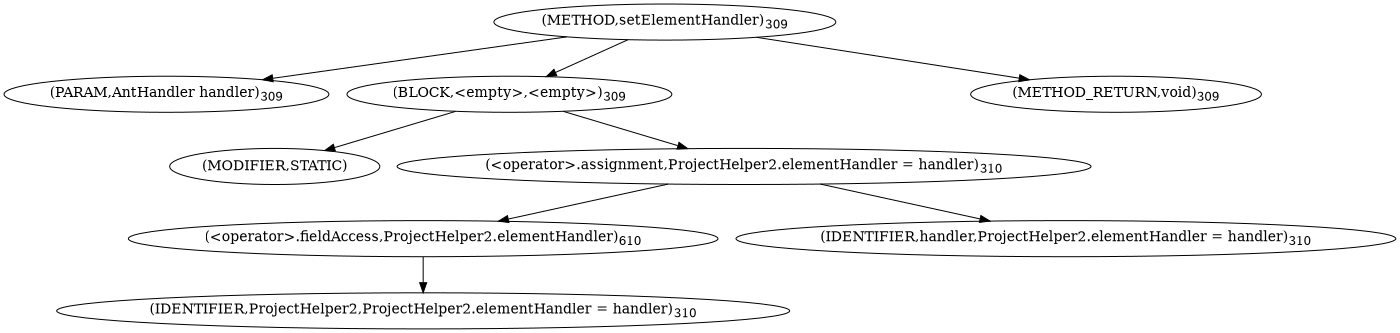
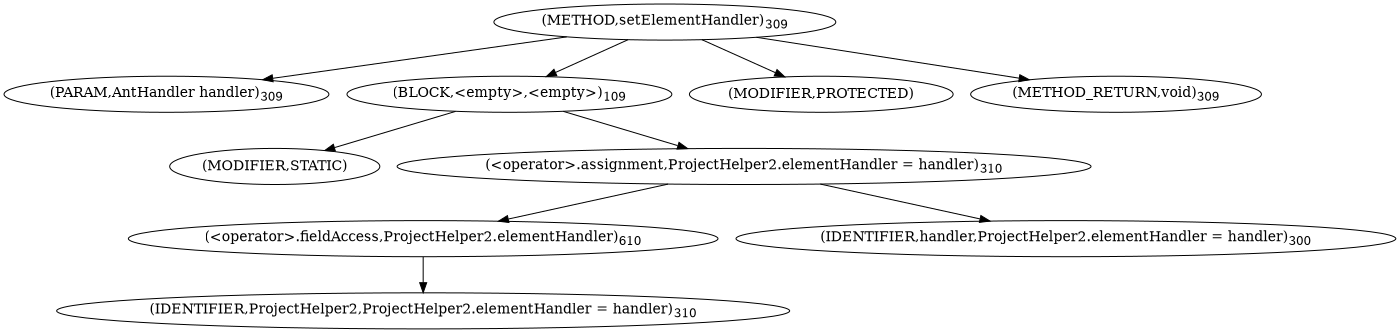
node "(BLOCK,<empty>,<empty>)": text "309" -> "109"
node "(MODIFIER,PROTECTED)": added
node "(IDENTIFIER,handler,ProjectHelper2.elementHandler = handler)": text "310" -> "300"
